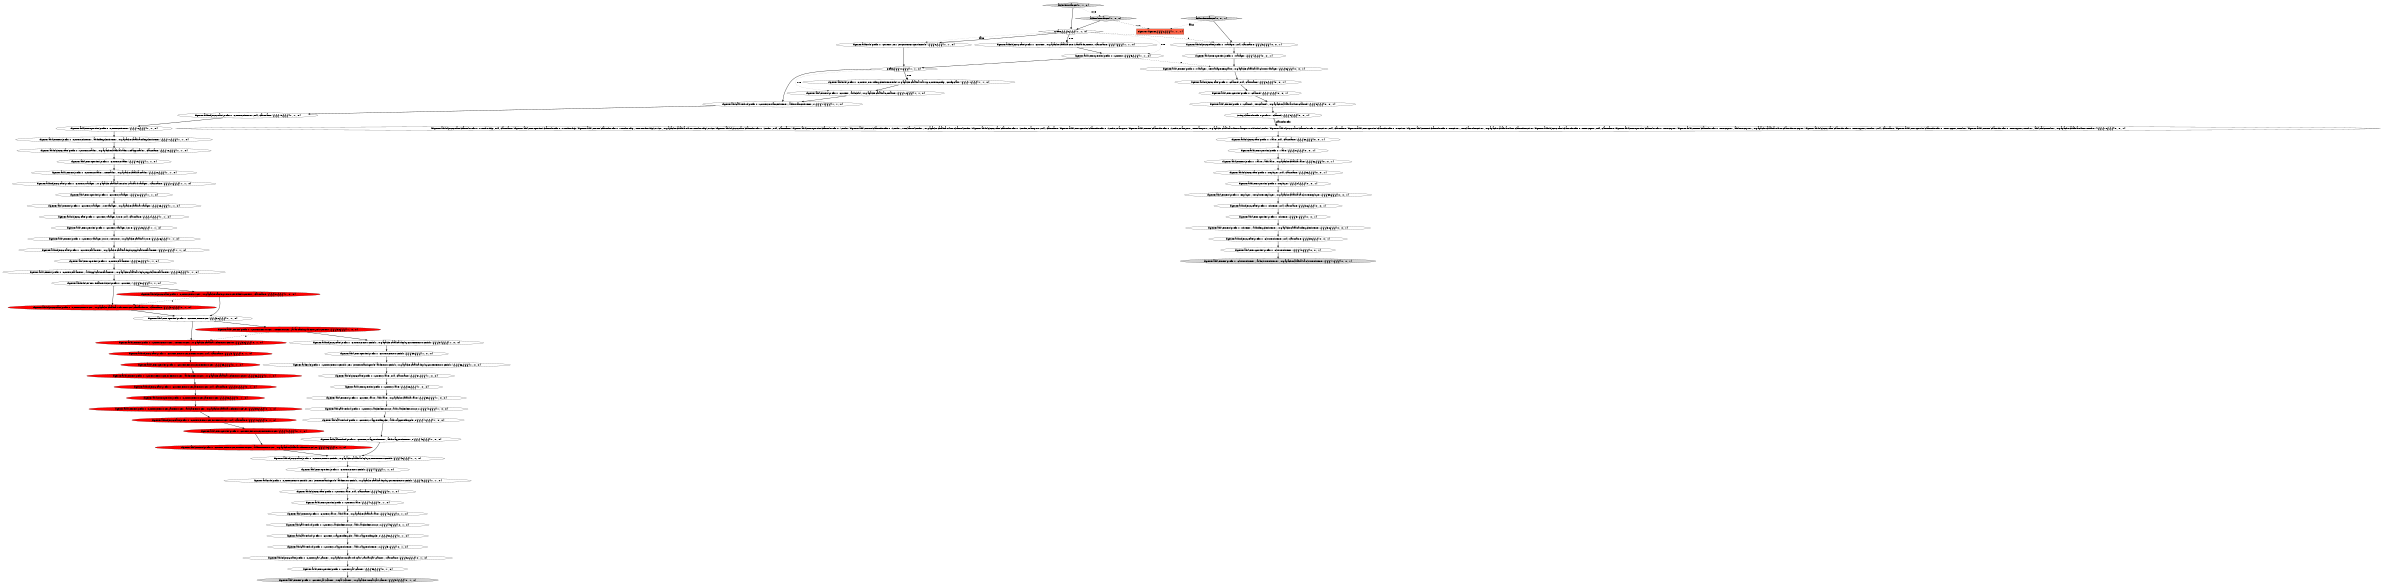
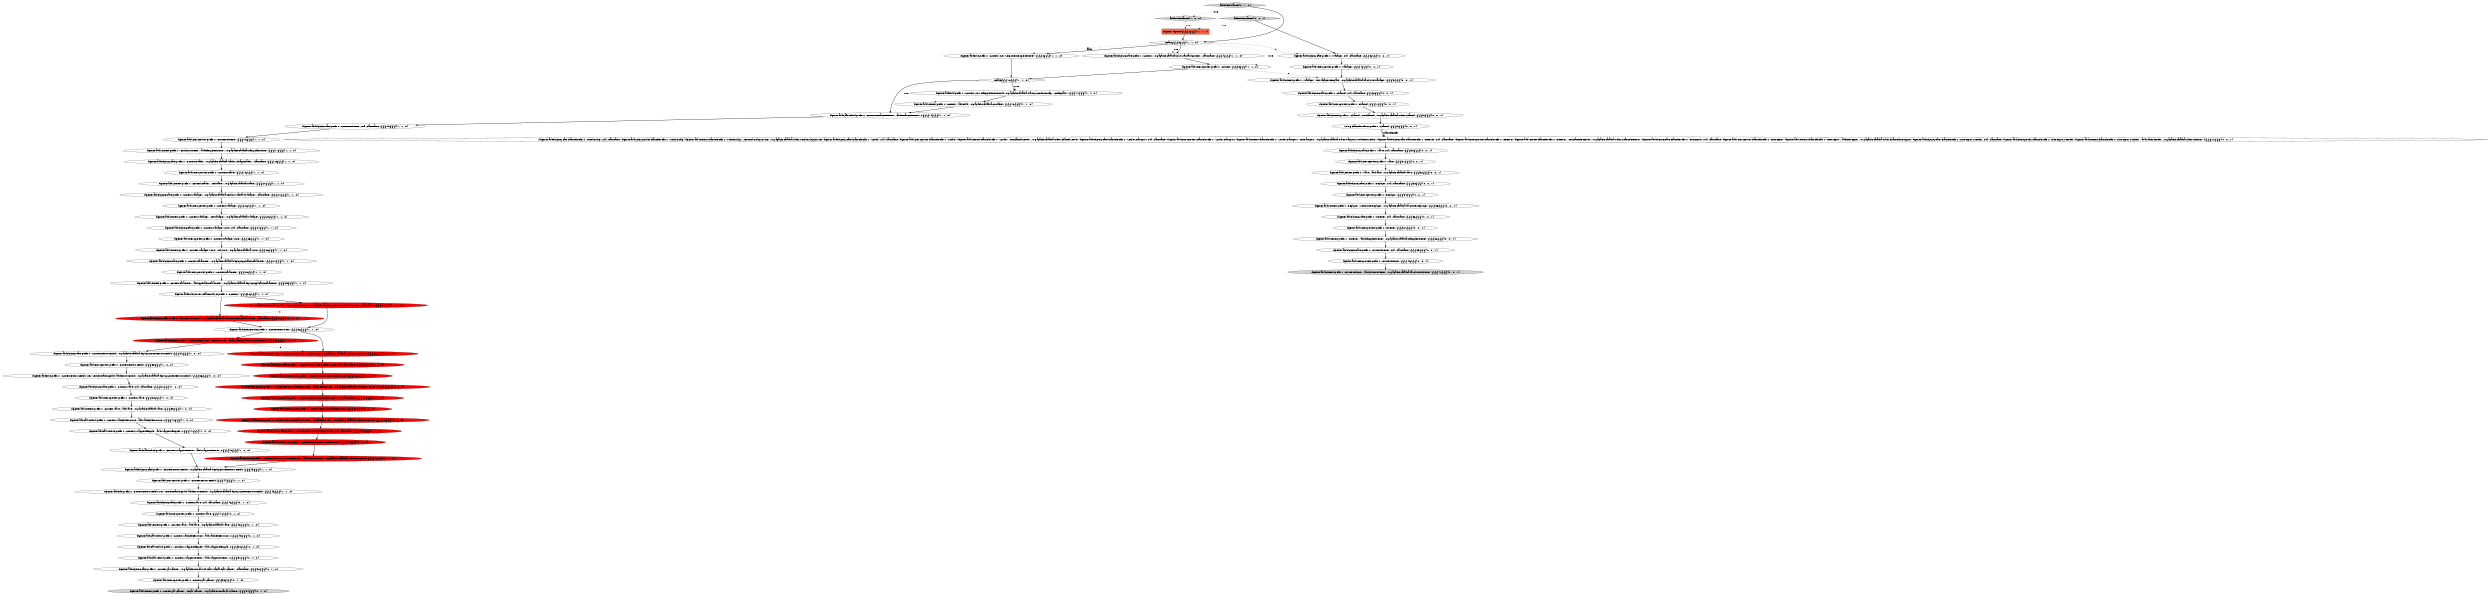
edge "addRuleInstances['1', '0', '0']" -> "create@@@3@@@['1', '1', '0']": now "Digester digester@@@2@@@['1', '1', '1']" -> "create@@@3@@@['1', '1', '0']"
edge "addRuleInstances['0', '0', '1']" -> "Digester digester@@@2@@@['1', '1', '1']": label "false" -> "true"
